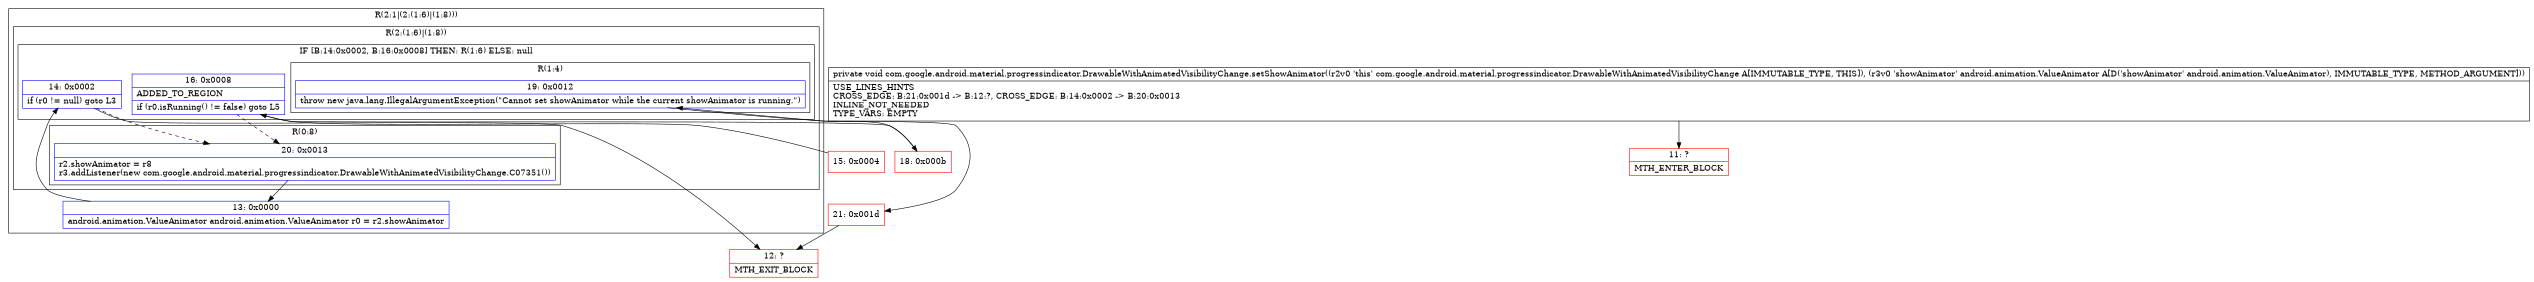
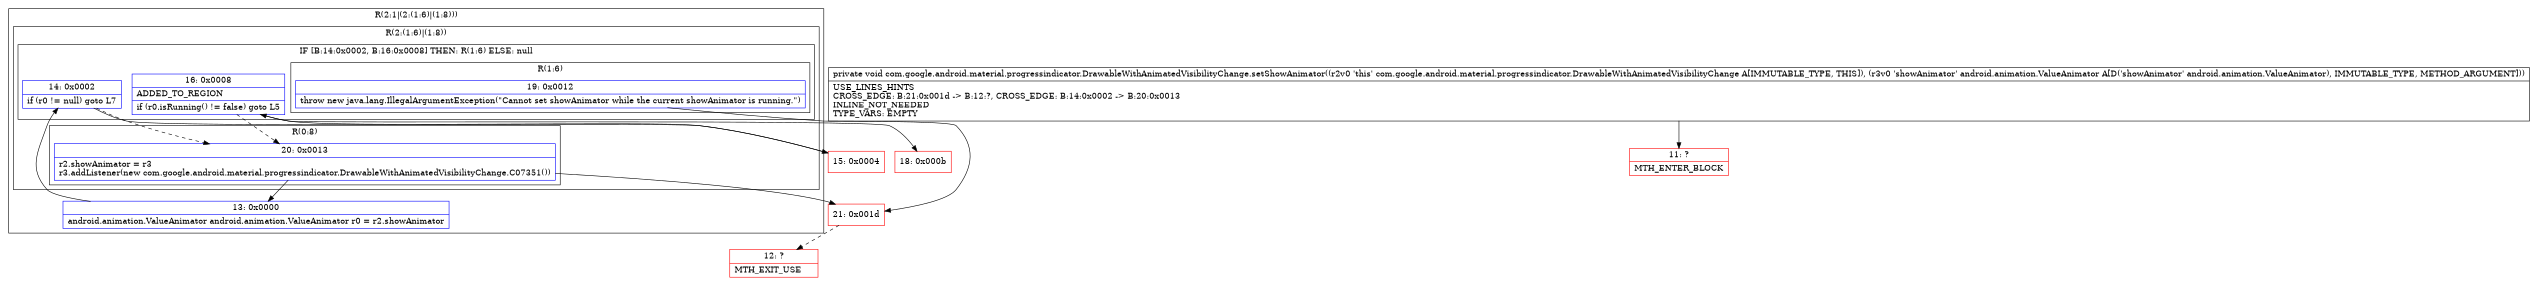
cluster "R(1:4)": label "R(1:4)" -> "R(1:6)"
node "14: 0x0002": text "if (r0 != null) goto L3" -> "if (r0 != null) goto L7"
edge "18: 0x000b" -> "19: 0x0012": removed
edge "14: 0x0002" -> "12: ?": now "14: 0x0002" -> "15: 0x0004"
node "20: 0x0013": text "r2.showAnimator = r8" -> "r2.showAnimator = r3"
edge "20: 0x0013" -> "21: 0x001d": added
edge "21: 0x001d" -> "12: ?": style solid -> dashed
node "12: ?": text "MTH_EXIT_BLOCK" -> "MTH_EXIT_USE"
